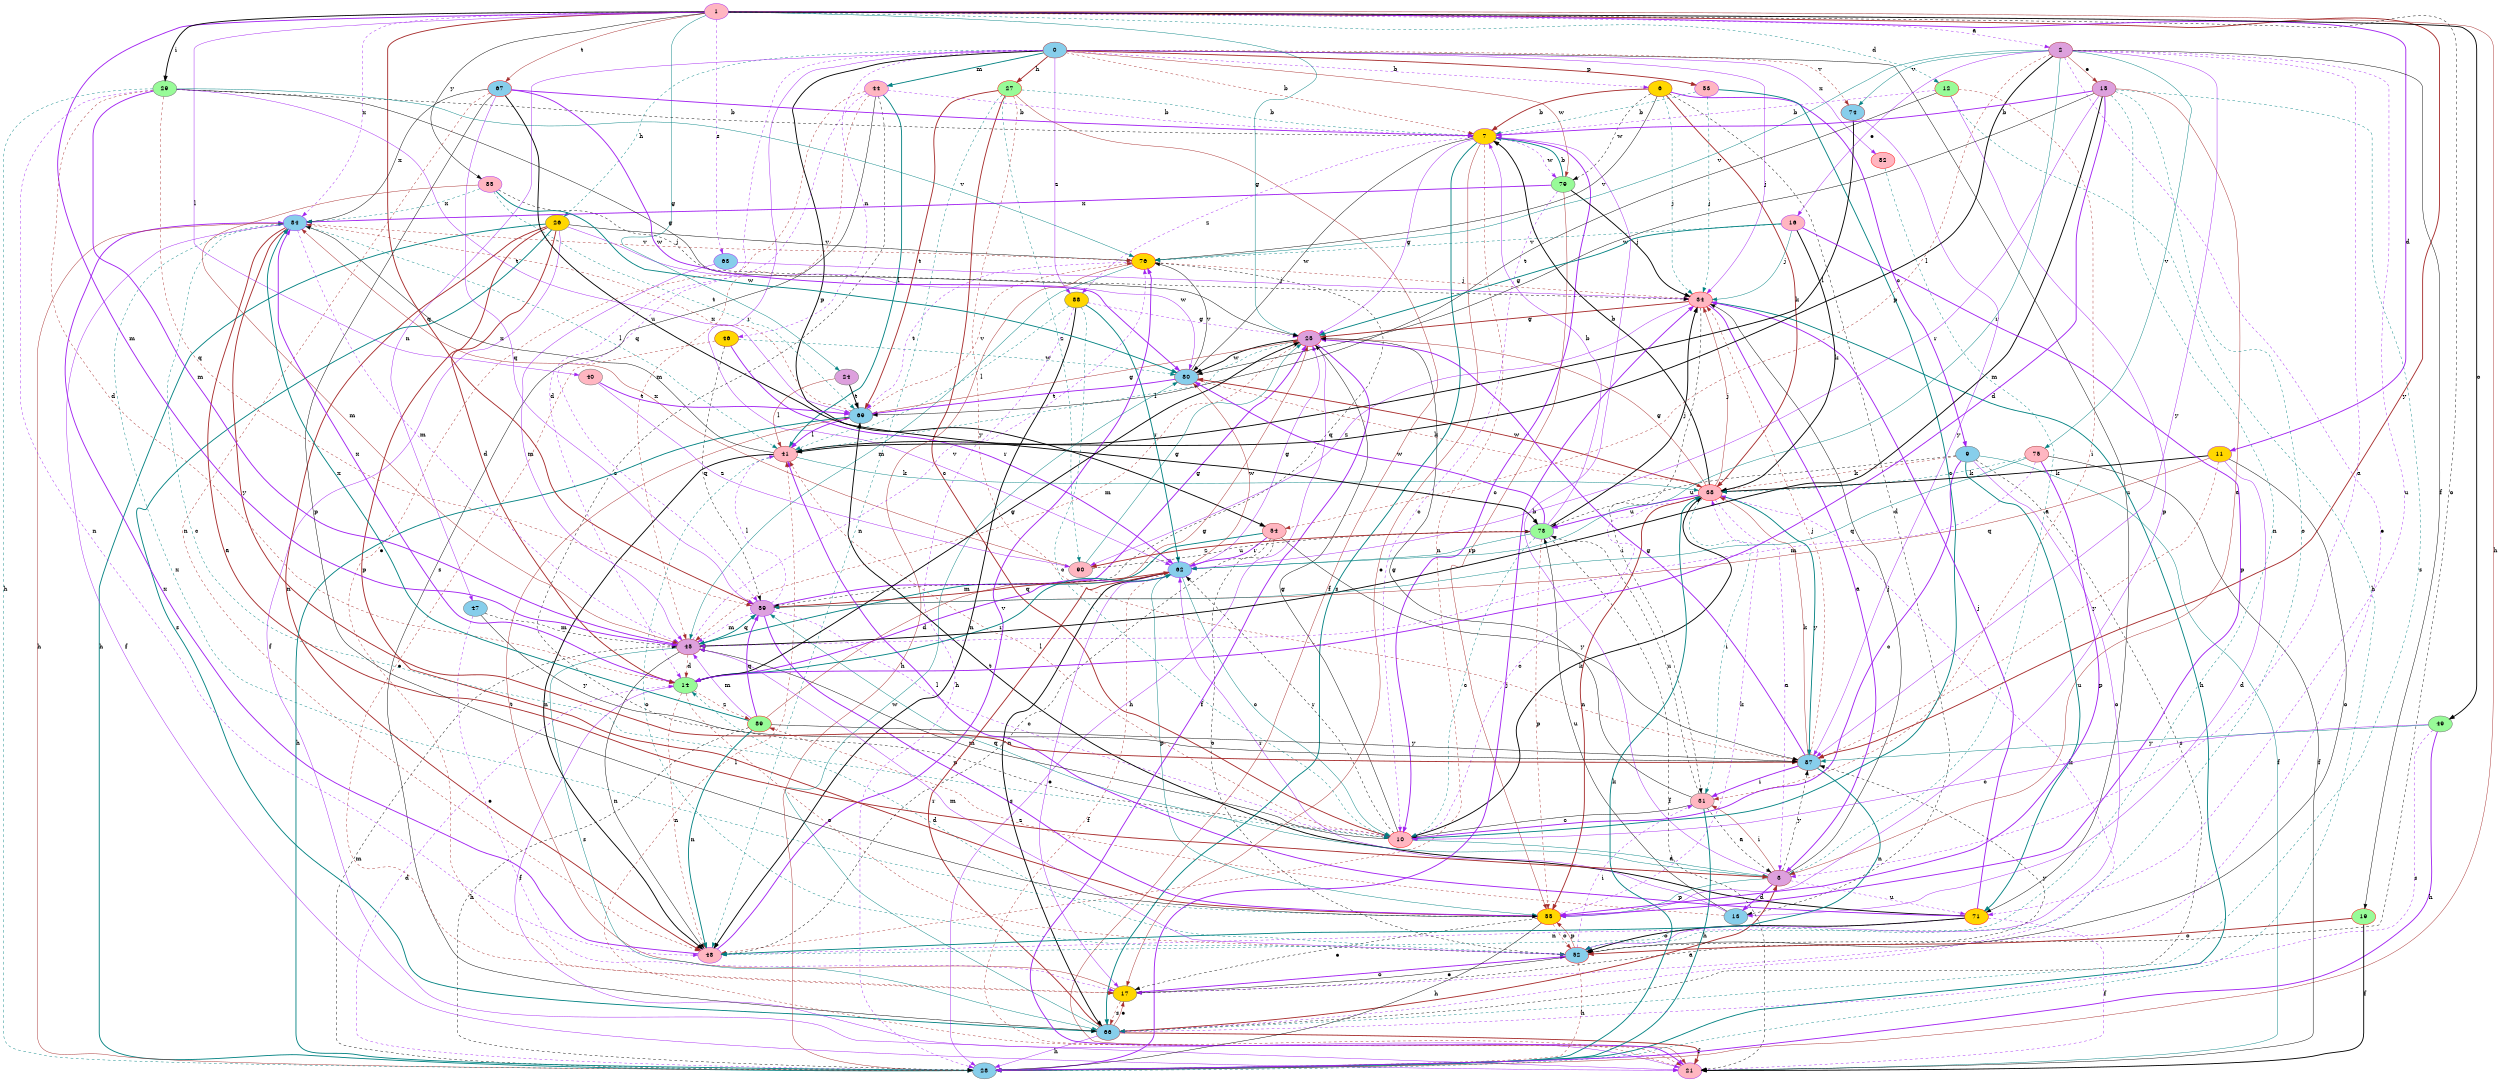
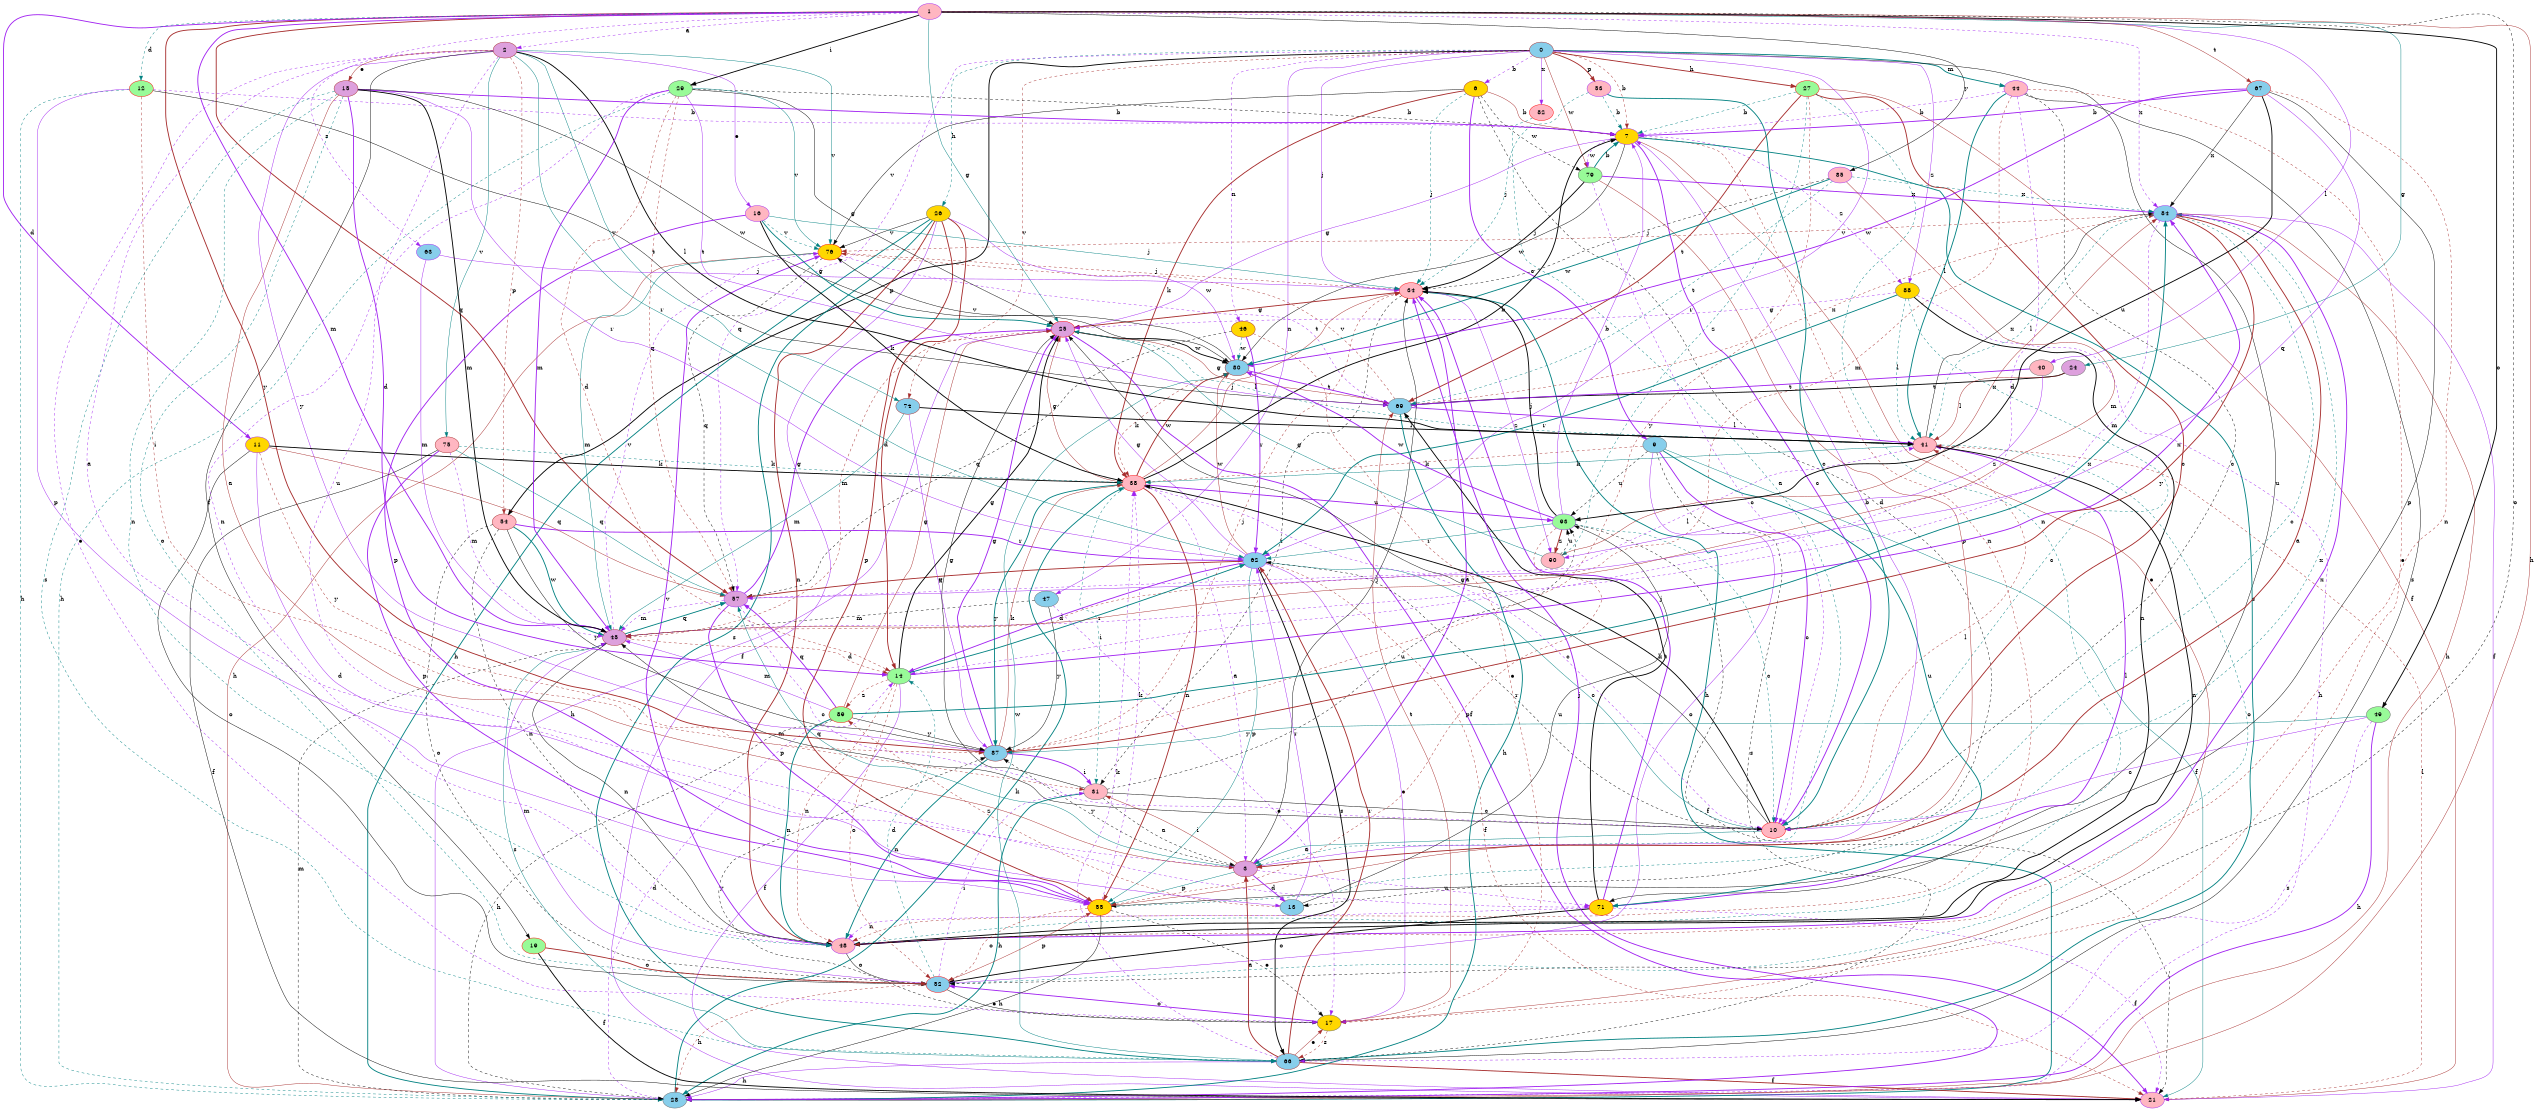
edge "6" -> "7": style bold -> solid
edge "74" -> "45": added, label "m"
node "73": label "73" -> "93"
edge "54" -> "45": label "m" -> "w"
node "59": label "59" -> "57"
edge "48" -> "52": added, label "o"
